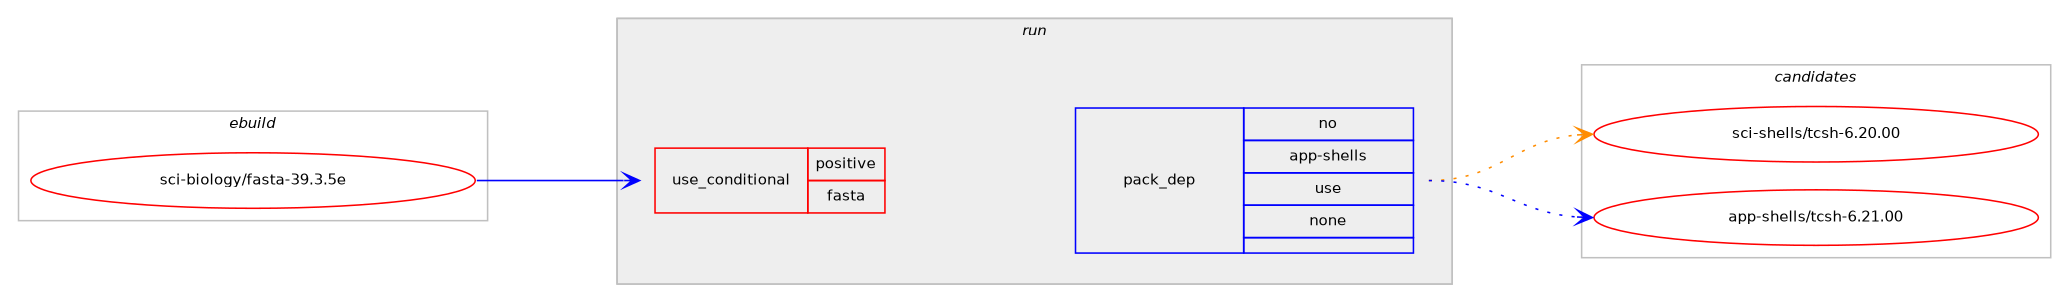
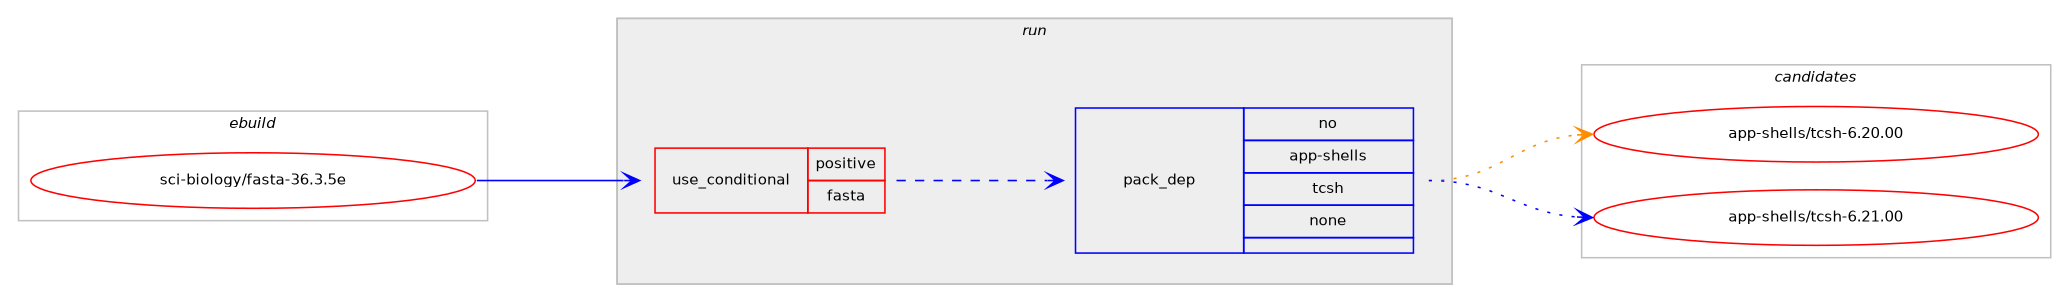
node "sci-shells/tcsh-6.20.00": label "sci-shells/tcsh-6.20.00" -> "app-shells/tcsh-6.20.00"
node "sci-biology/fasta-39.3.5e": label "sci-biology/fasta-39.3.5e" -> "sci-biology/fasta-36.3.5e"
edge "use_conditional" -> "pack_dep": added
node "pack_dep": text "use" -> "tcsh"
